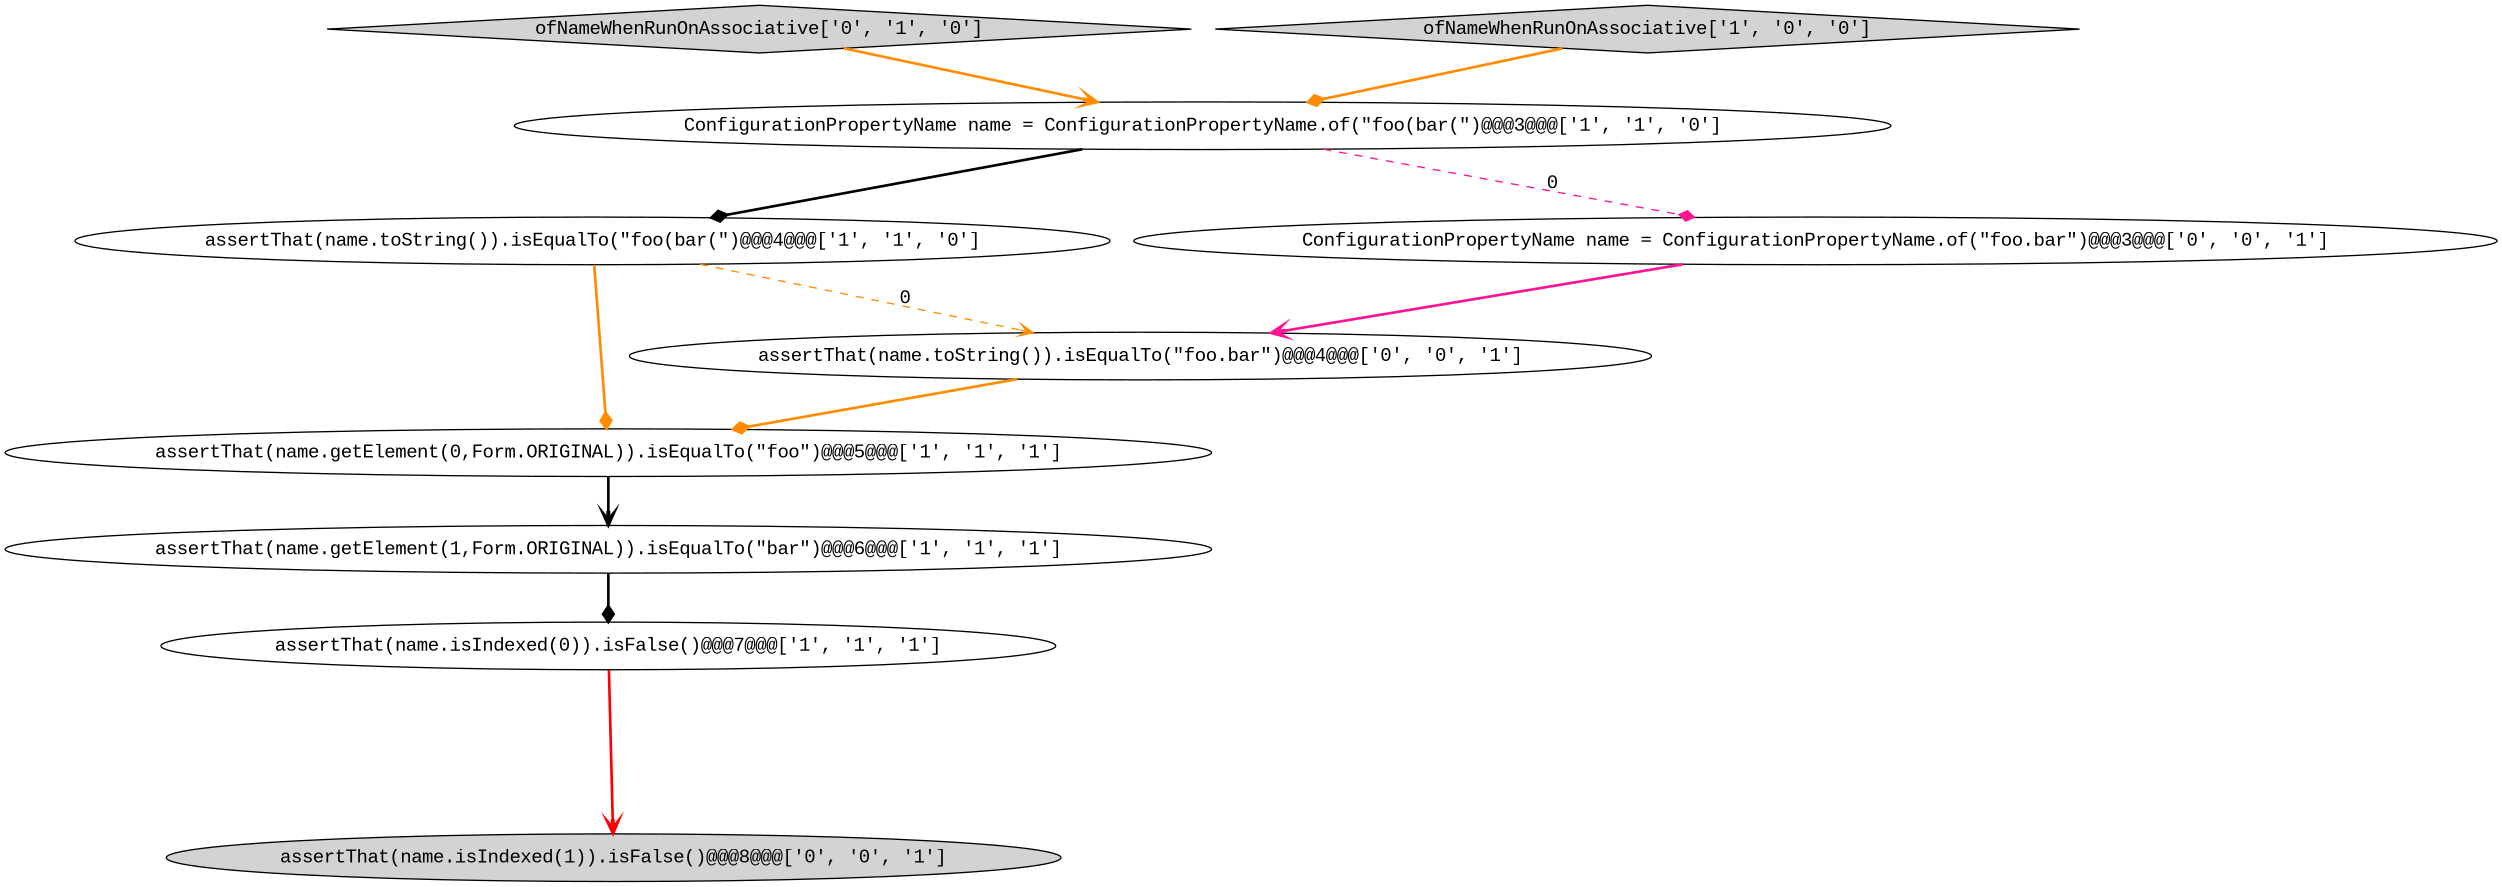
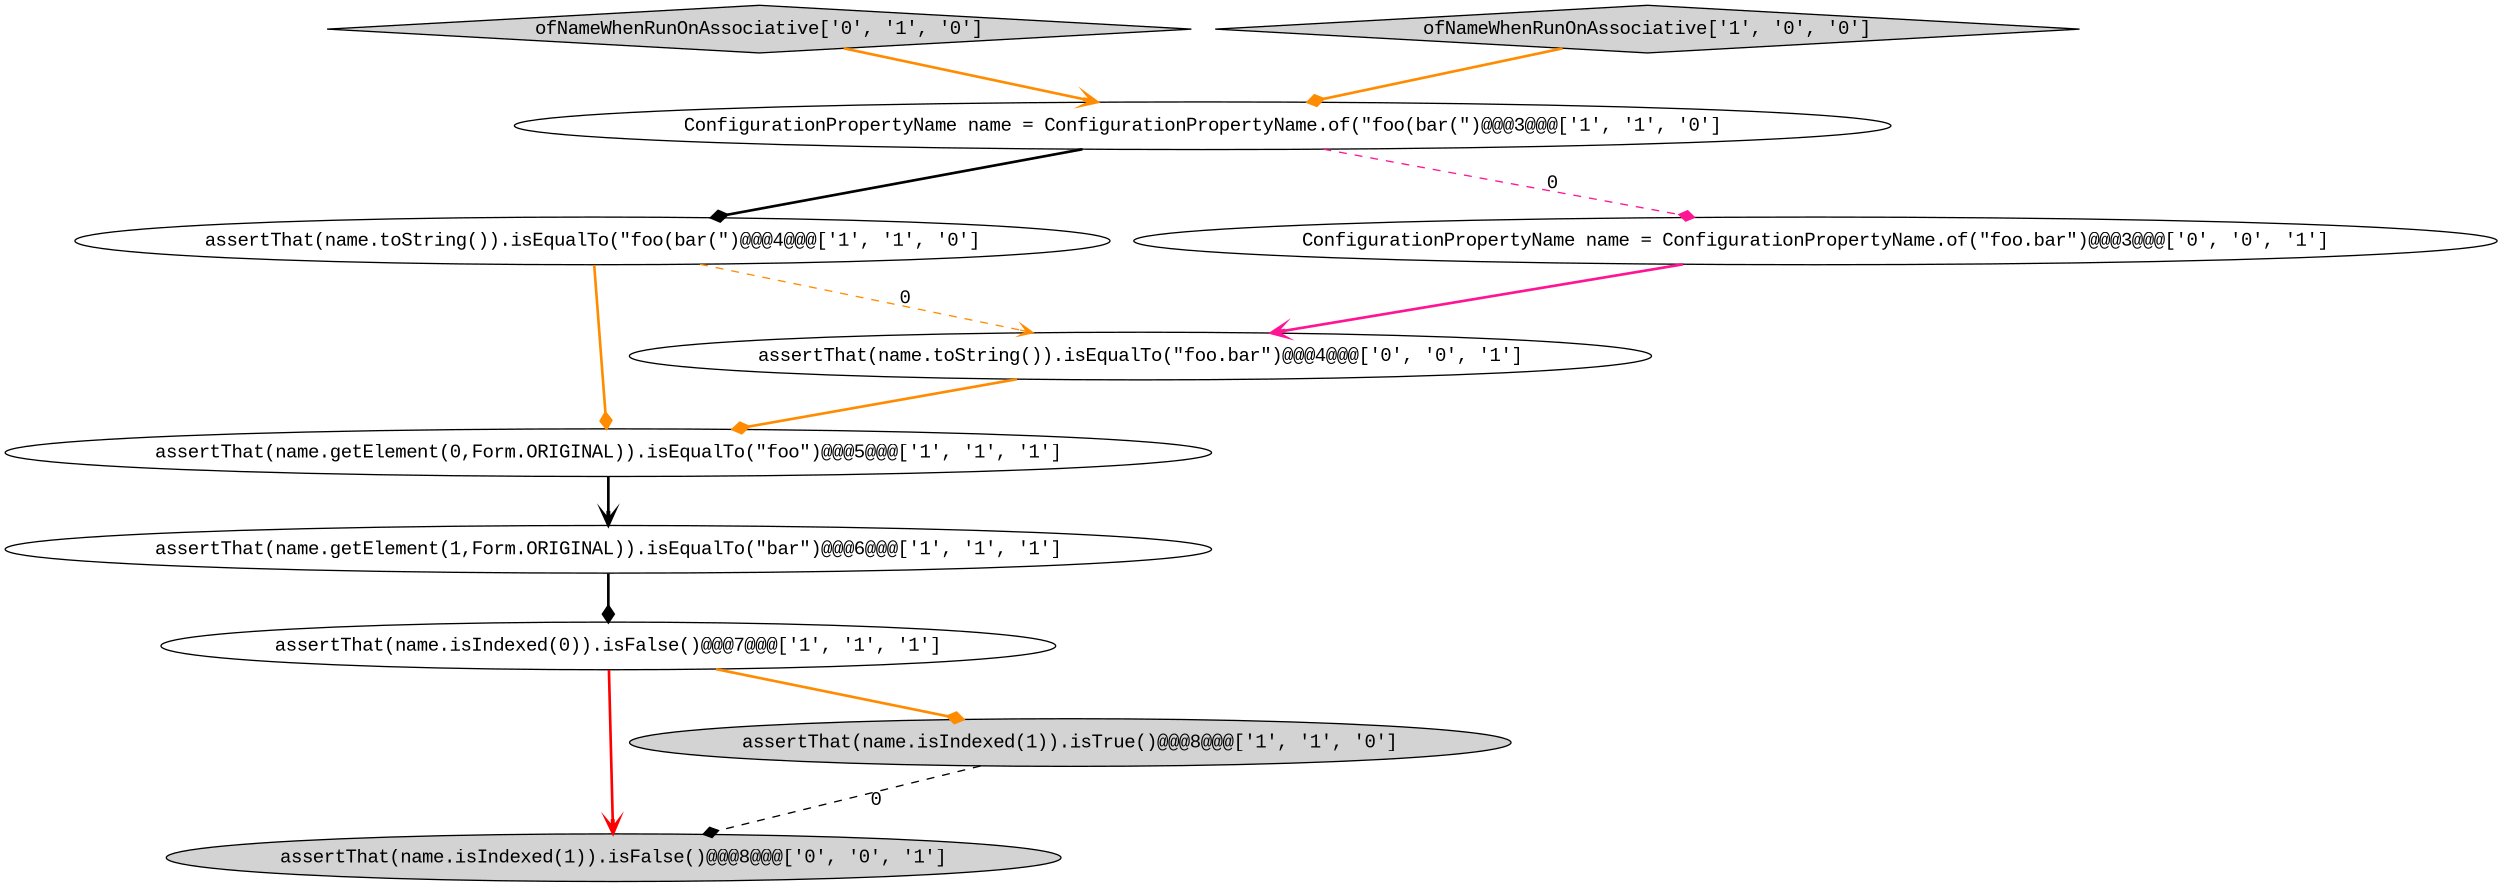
node "assertThat(name.isIndexed(1)).isTrue()@@@8@@@['1', '1', '0']": added
